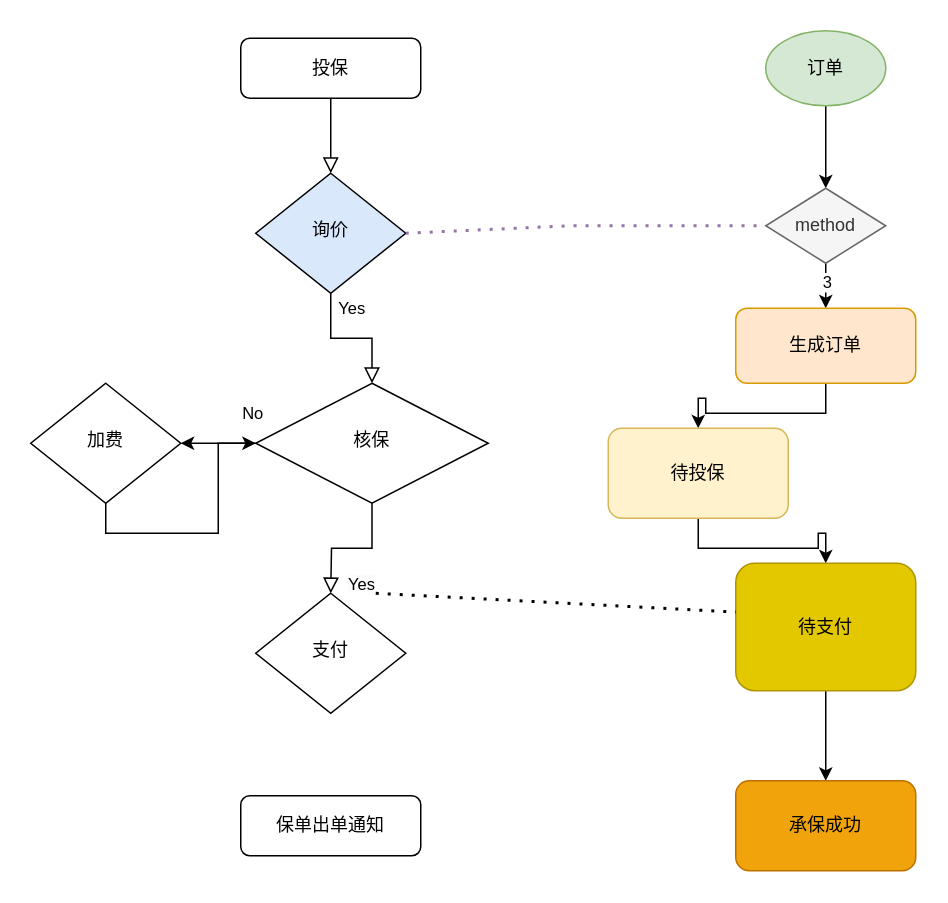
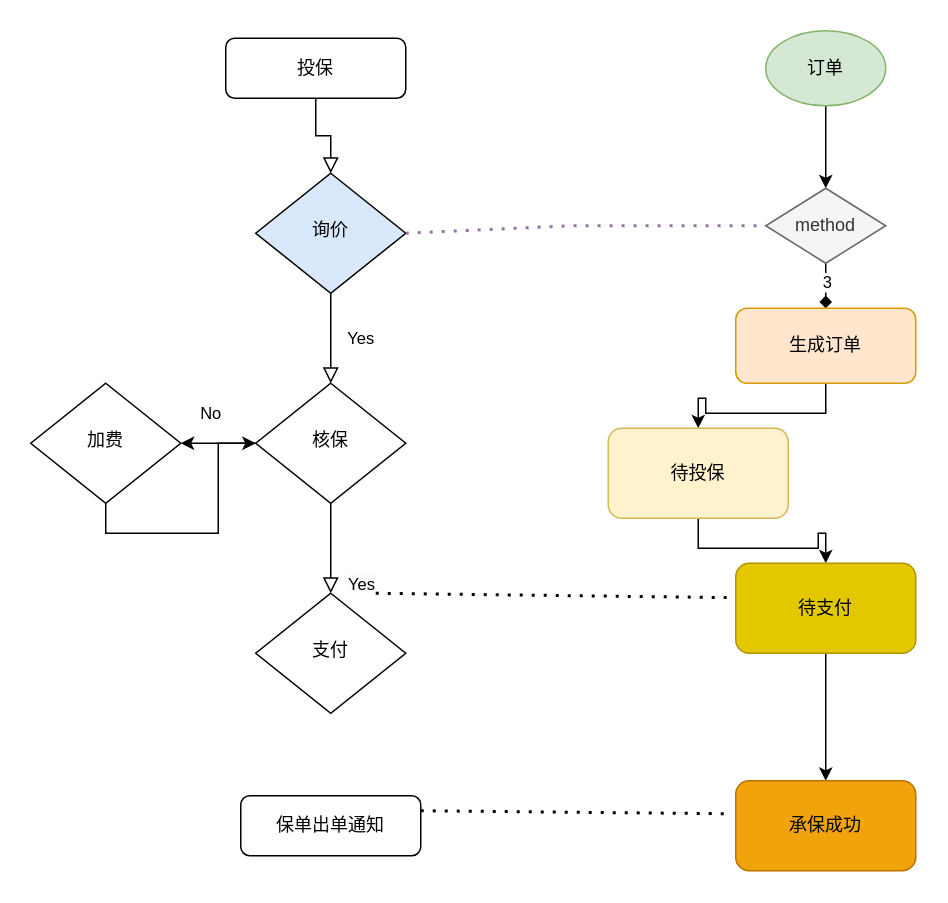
node "投保": moved (331, 68) -> (316, 68)
edge "method" -> "生成订单": arrowhead classic -> diamond
node "核保": size 233x120 -> 150x120
node "待支付": size 180x128 -> 180x90
edge "保单出单通知" -- "承保成功": added
